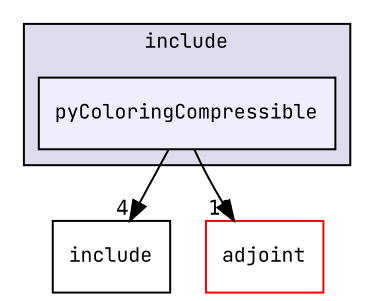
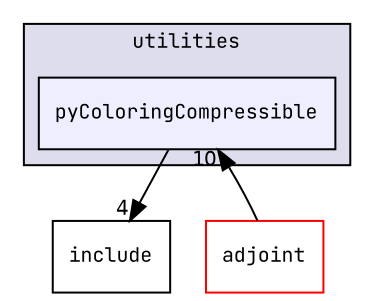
cluster "include": label "include" -> "utilities"
edge "pyColoringCompressible" -> "adjoint": reversed
